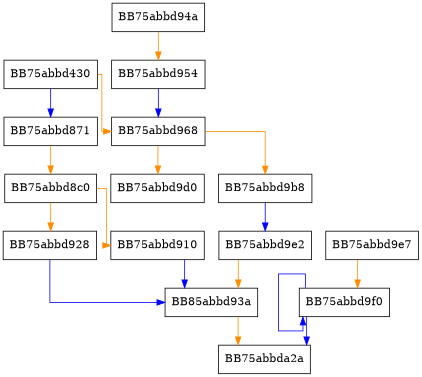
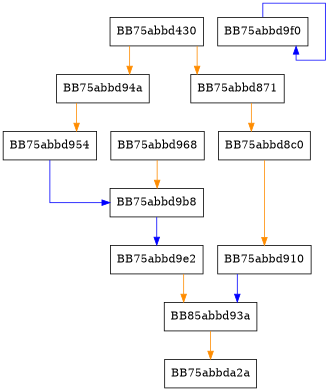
edge "BB75abbd430" -> "BB75abbd871": color blue -> darkorange
edge "BB75abbd954" -> "BB75abbd968": now "BB75abbd954" -> "BB75abbd9b8"
edge "BB75abbd430" -> "BB75abbd968": now "BB75abbd430" -> "BB75abbd94a"
node "BB75abbd9d0": removed
node "BB75abbd928": removed
node "BB75abbd9e7": removed
edge "BB75abbd9f0" -> "BB75abbda2a": removed
